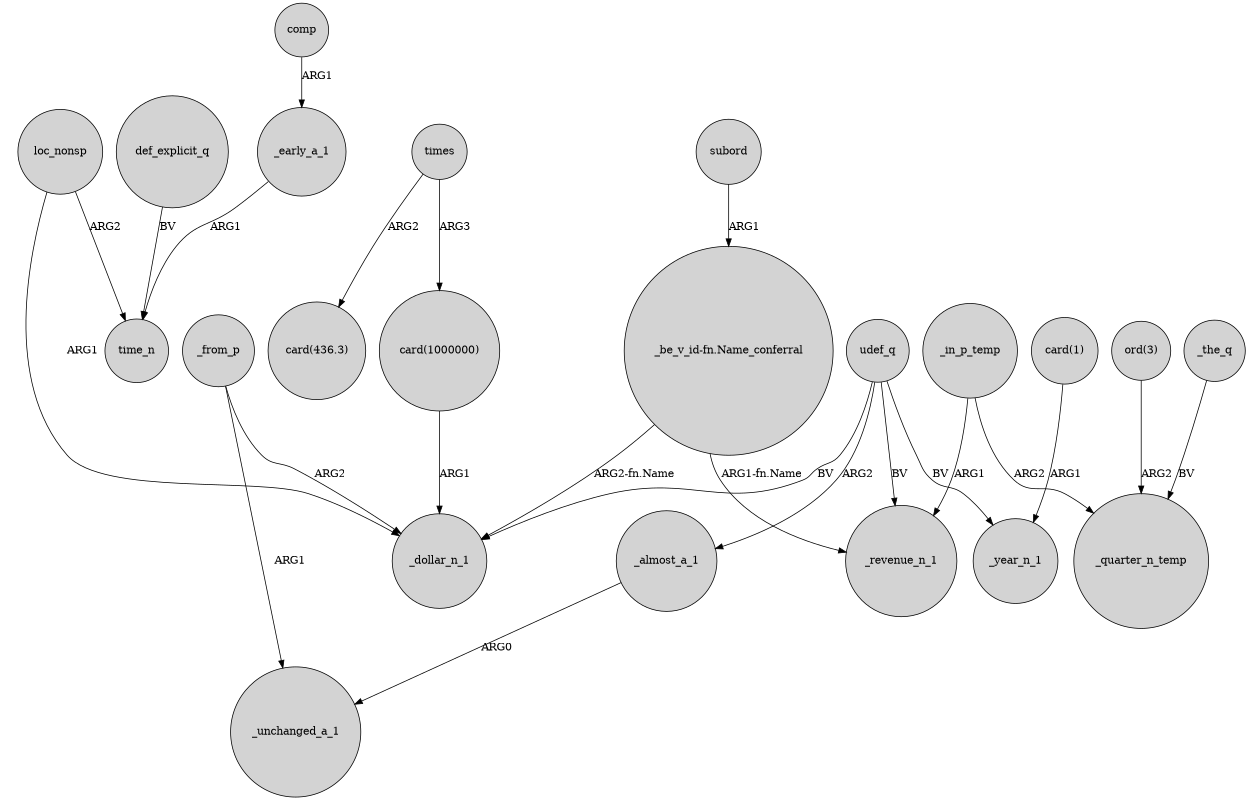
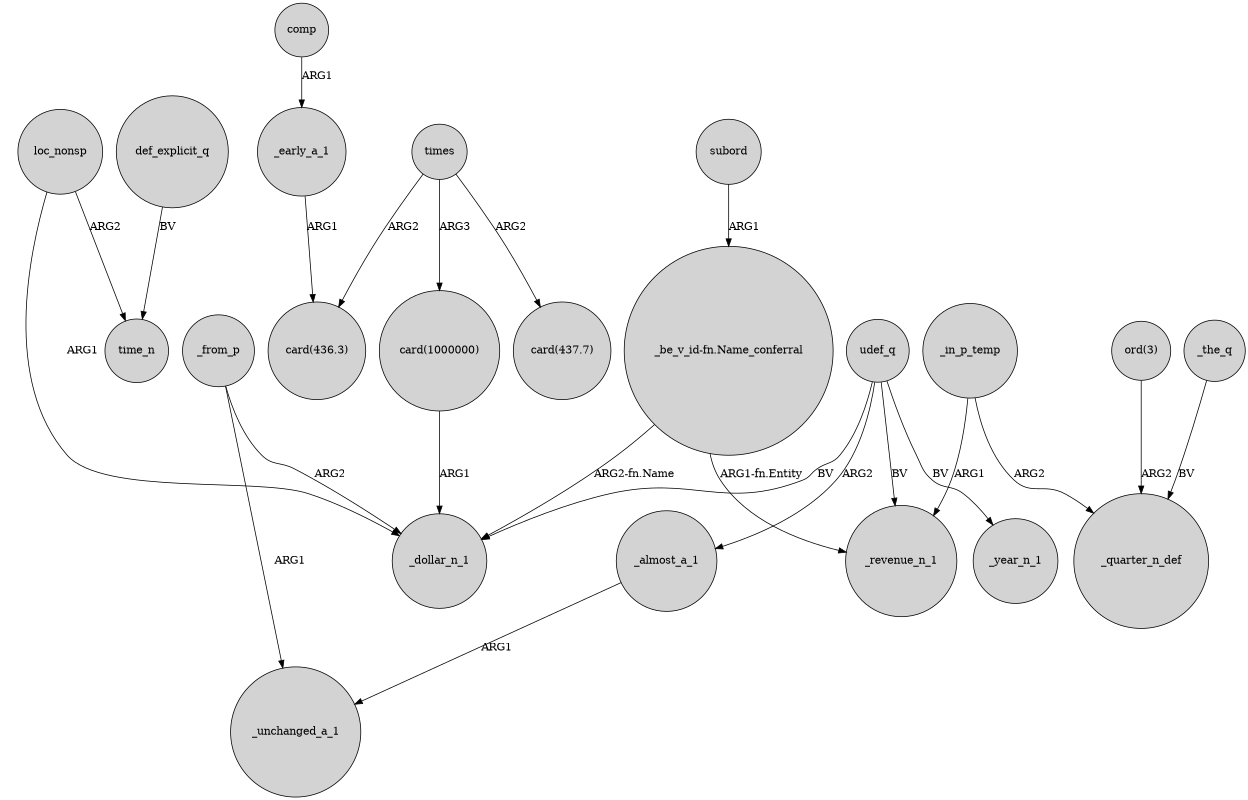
edge "_early_a_1" -> "time_n": now "_early_a_1" -> "card(436.3)"
node "card(437.7)": added
node "card(1)": removed
edge "_be_v_id-fn.Name_conferral" -> "_revenue_n_1": label "ARG1-fn.Name" -> "ARG1-fn.Entity"
node "_quarter_n_temp": label "_quarter_n_temp" -> "_quarter_n_def"
edge "_almost_a_1" -> "_unchanged_a_1": label "ARG0" -> "ARG1"
